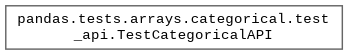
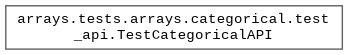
node "pandas.tests.arrays.categorical.test _api.TestCategoricalAPI": label "pandas.tests.arrays.categorical.test _api.TestCategoricalAPI" -> "arrays.tests.arrays.categorical.test _api.TestCategoricalAPI"
